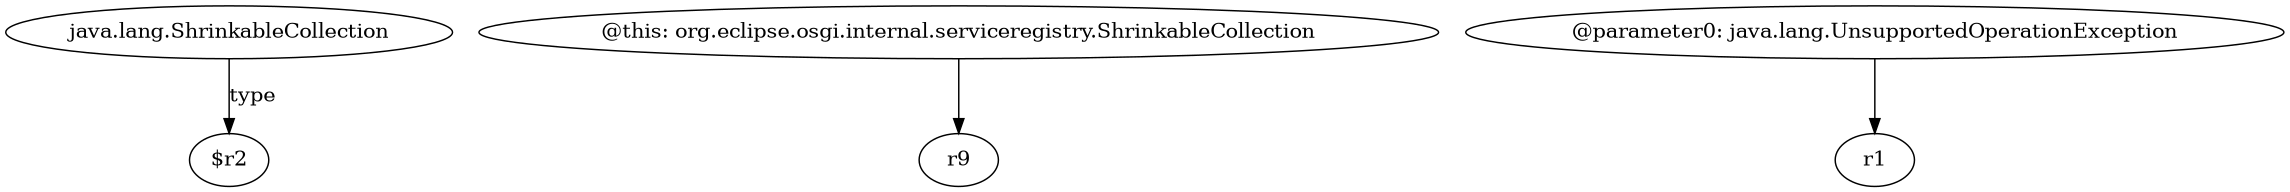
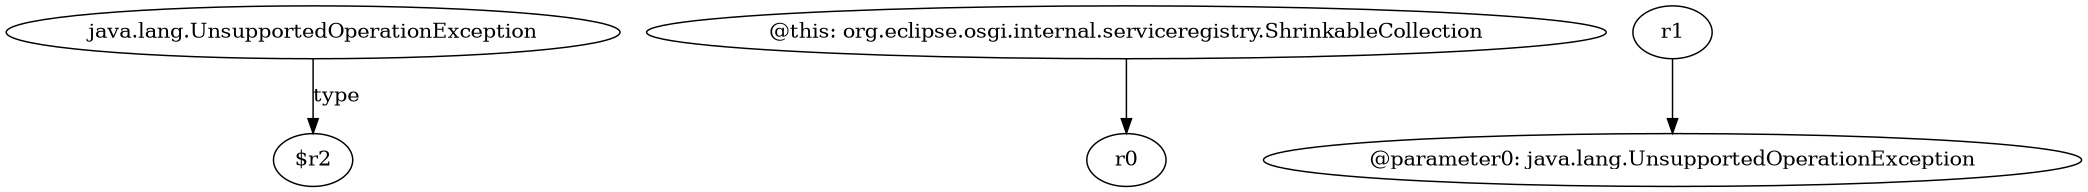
node "java.lang.ShrinkableCollection": label "java.lang.ShrinkableCollection" -> "java.lang.UnsupportedOperationException"
edge "@parameter0: java.lang.UnsupportedOperationException" -> "r1": reversed
node "r9": label "r9" -> "r0"
